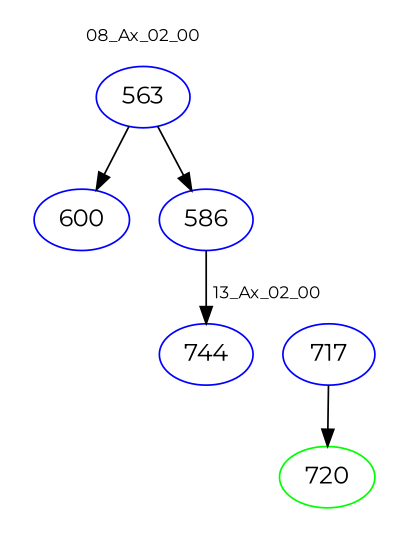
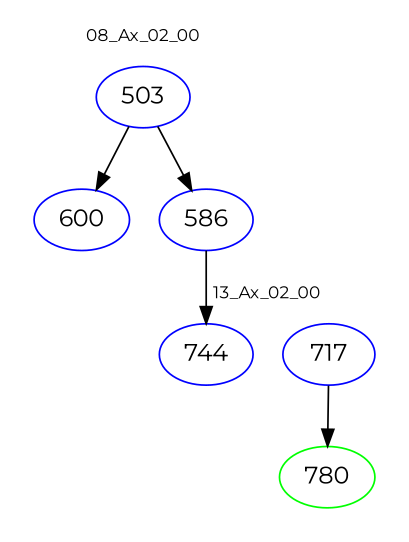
node "563": label "563" -> "503"
node "720": label "720" -> "780"
